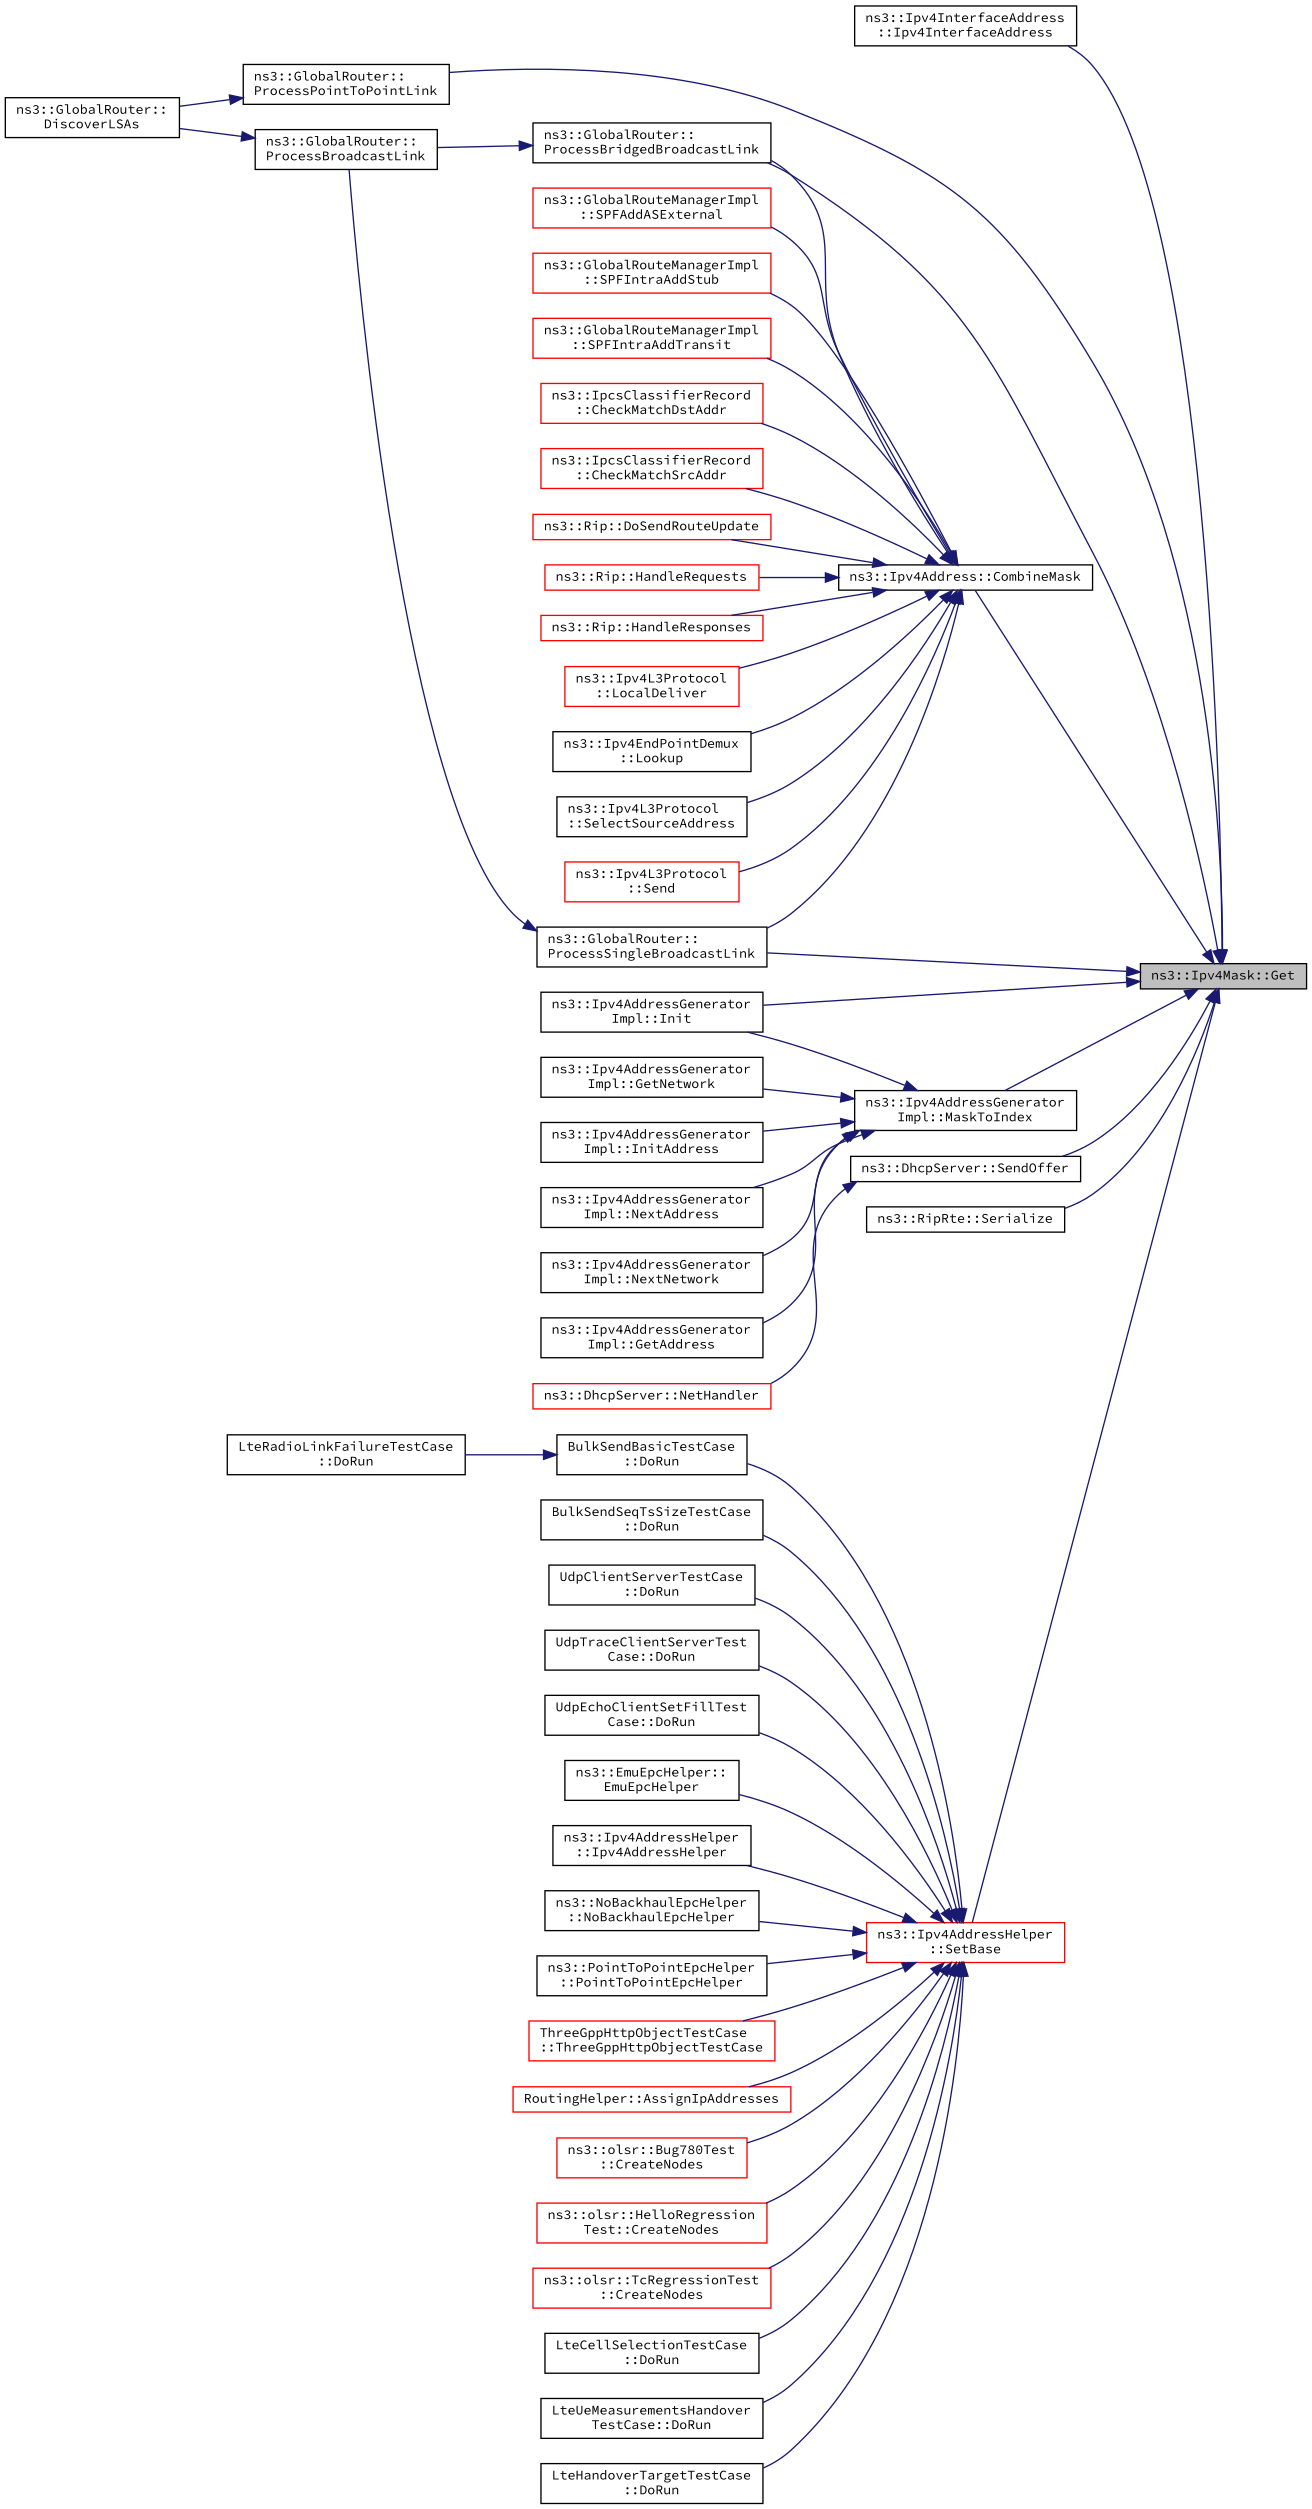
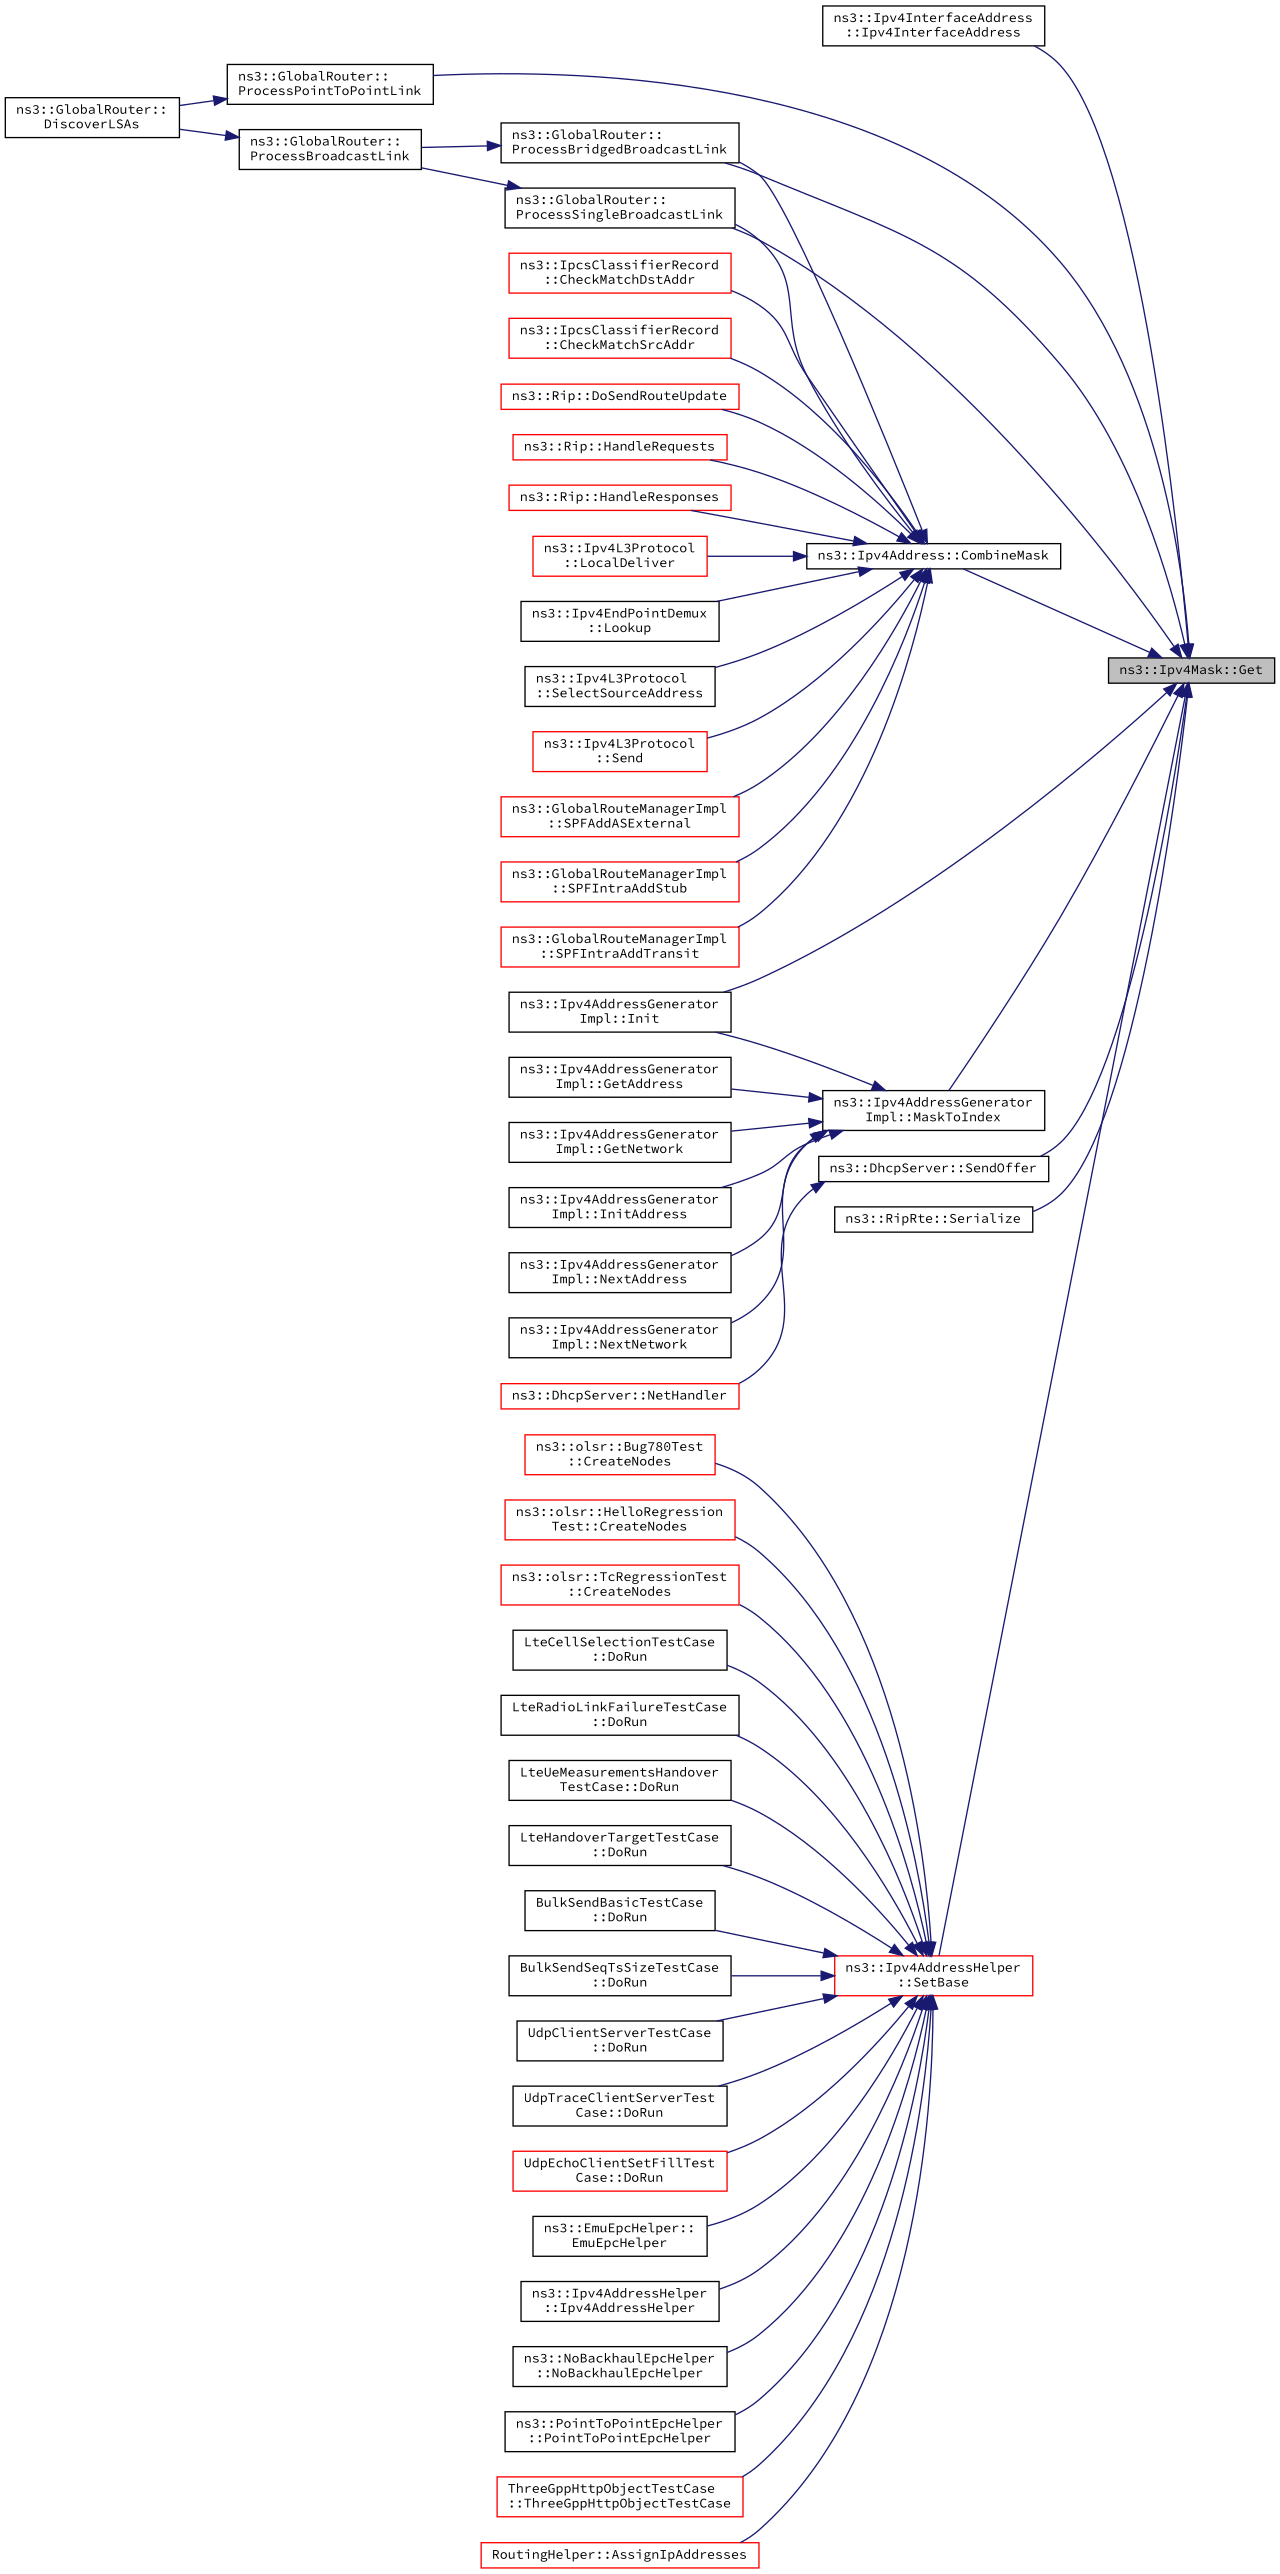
edge "LteRadioLinkFailureTestCase ::DoRun" -> "BulkSendBasicTestCase ::DoRun": now "LteRadioLinkFailureTestCase ::DoRun" -> "ns3::Ipv4AddressHelper ::SetBase"
node "UdpEchoClientSetFillTest Case::DoRun": color black -> red
